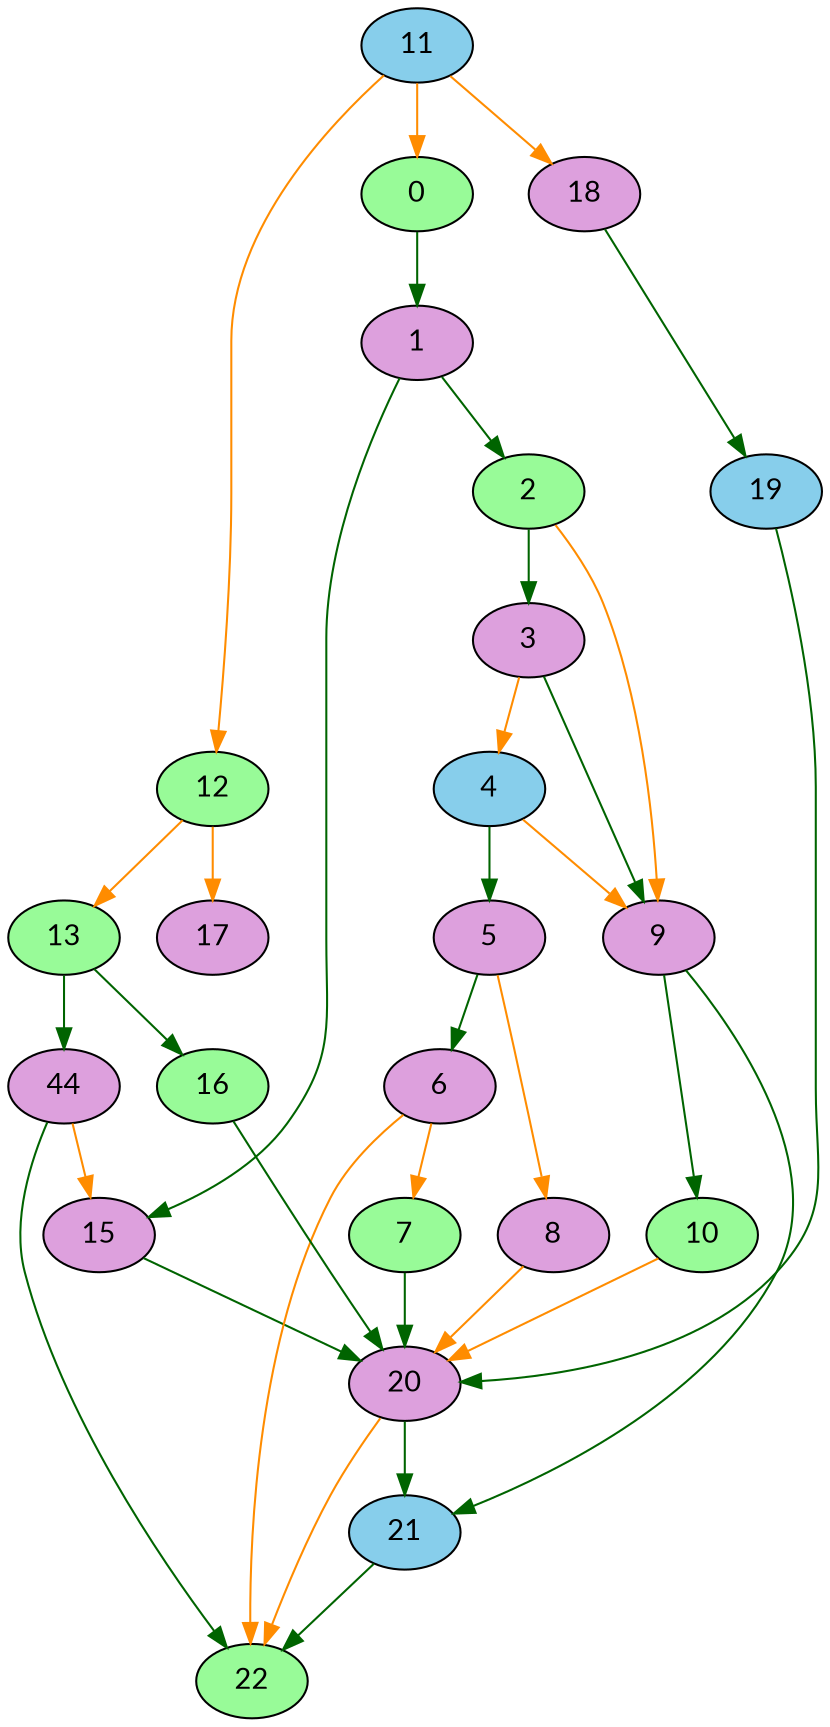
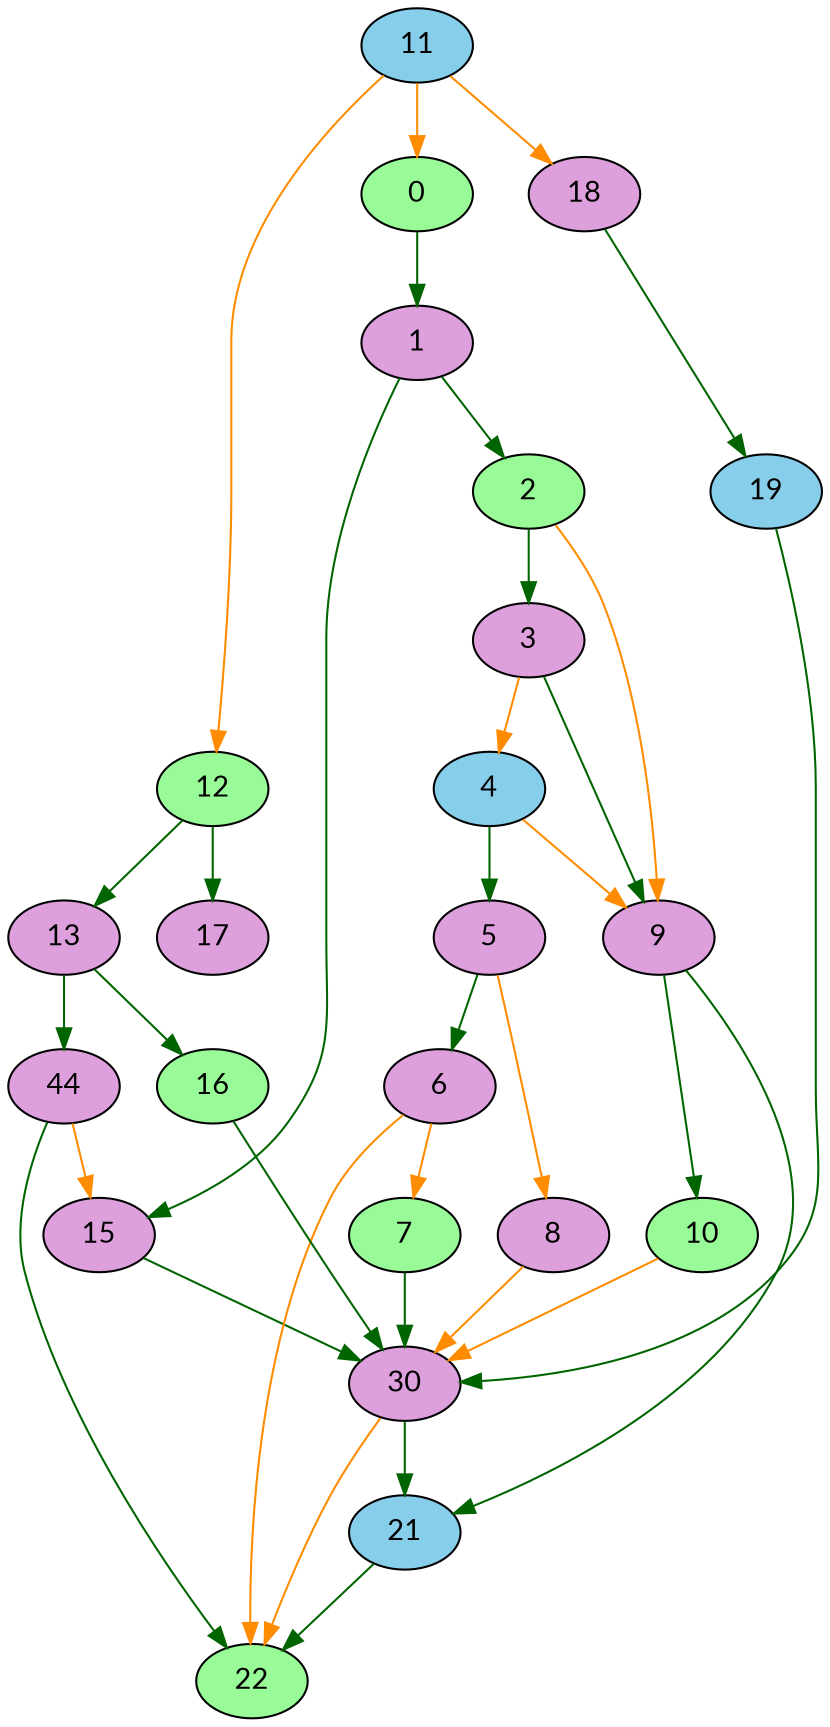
edge "12" -> "17": color darkorange -> darkgreen
edge "12" -> "13": color darkorange -> darkgreen
node "13": fillcolor palegreen -> plum
node "20": label "20" -> "30"
